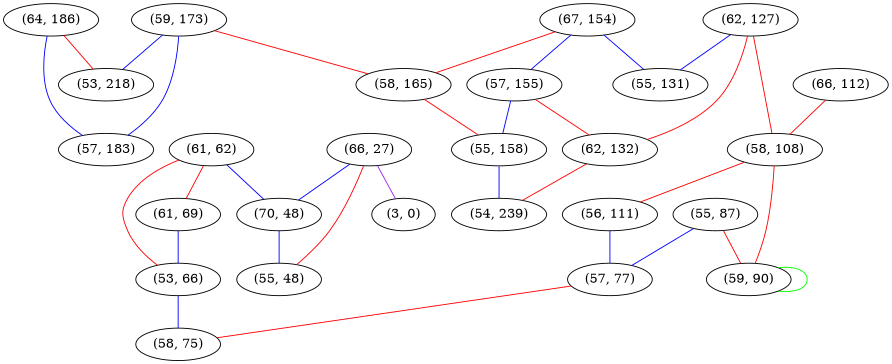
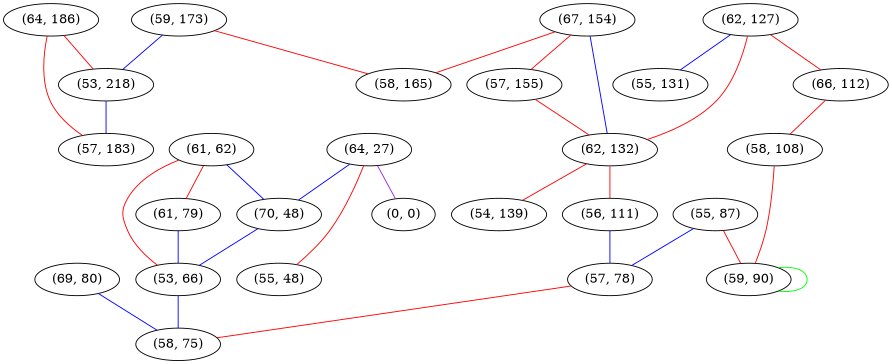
edge "(67, 154)" -- "(57, 155)": color blue -> red
edge "(67, 154)" -- "(55, 131)": now "(67, 154)" -- "(62, 132)"
edge "(62, 127)" -- "(58, 108)": now "(62, 127)" -- "(66, 112)"
edge "(64, 186)" -- "(57, 183)": color blue -> red
edge "(59, 173)" -- "(57, 183)": now "(53, 218)" -- "(57, 183)"
node "(66, 27)": label "(66, 27)" -> "(64, 27)"
node "(55, 158)": removed
edge "(58, 108)" -- "(56, 111)": now "(62, 132)" -- "(56, 111)"
node "(61, 69)": label "(61, 69)" -> "(61, 79)"
node "(3, 0)": label "(3, 0)" -> "(0, 0)"
node "(54, 239)": label "(54, 239)" -> "(54, 139)"
edge "(70, 48)" -- "(55, 48)": now "(70, 48)" -- "(53, 66)"
node "(69, 80)": added
node "(57, 77)": label "(57, 77)" -> "(57, 78)"
